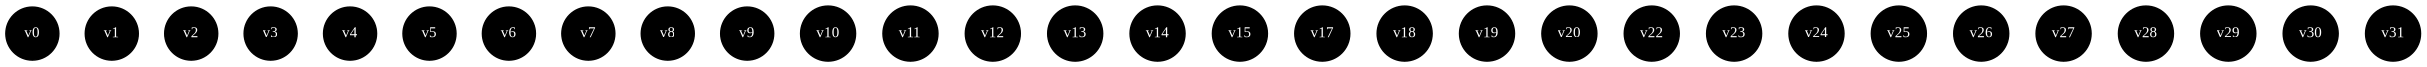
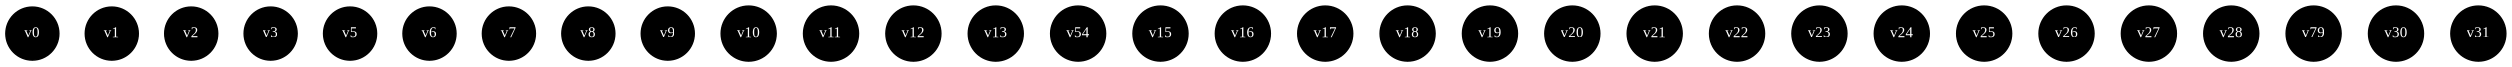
node "v4": removed
node "v14": label "v14" -> "v54"
node "v16": added
node "v21": added
node "v29": label "v29" -> "v79"
